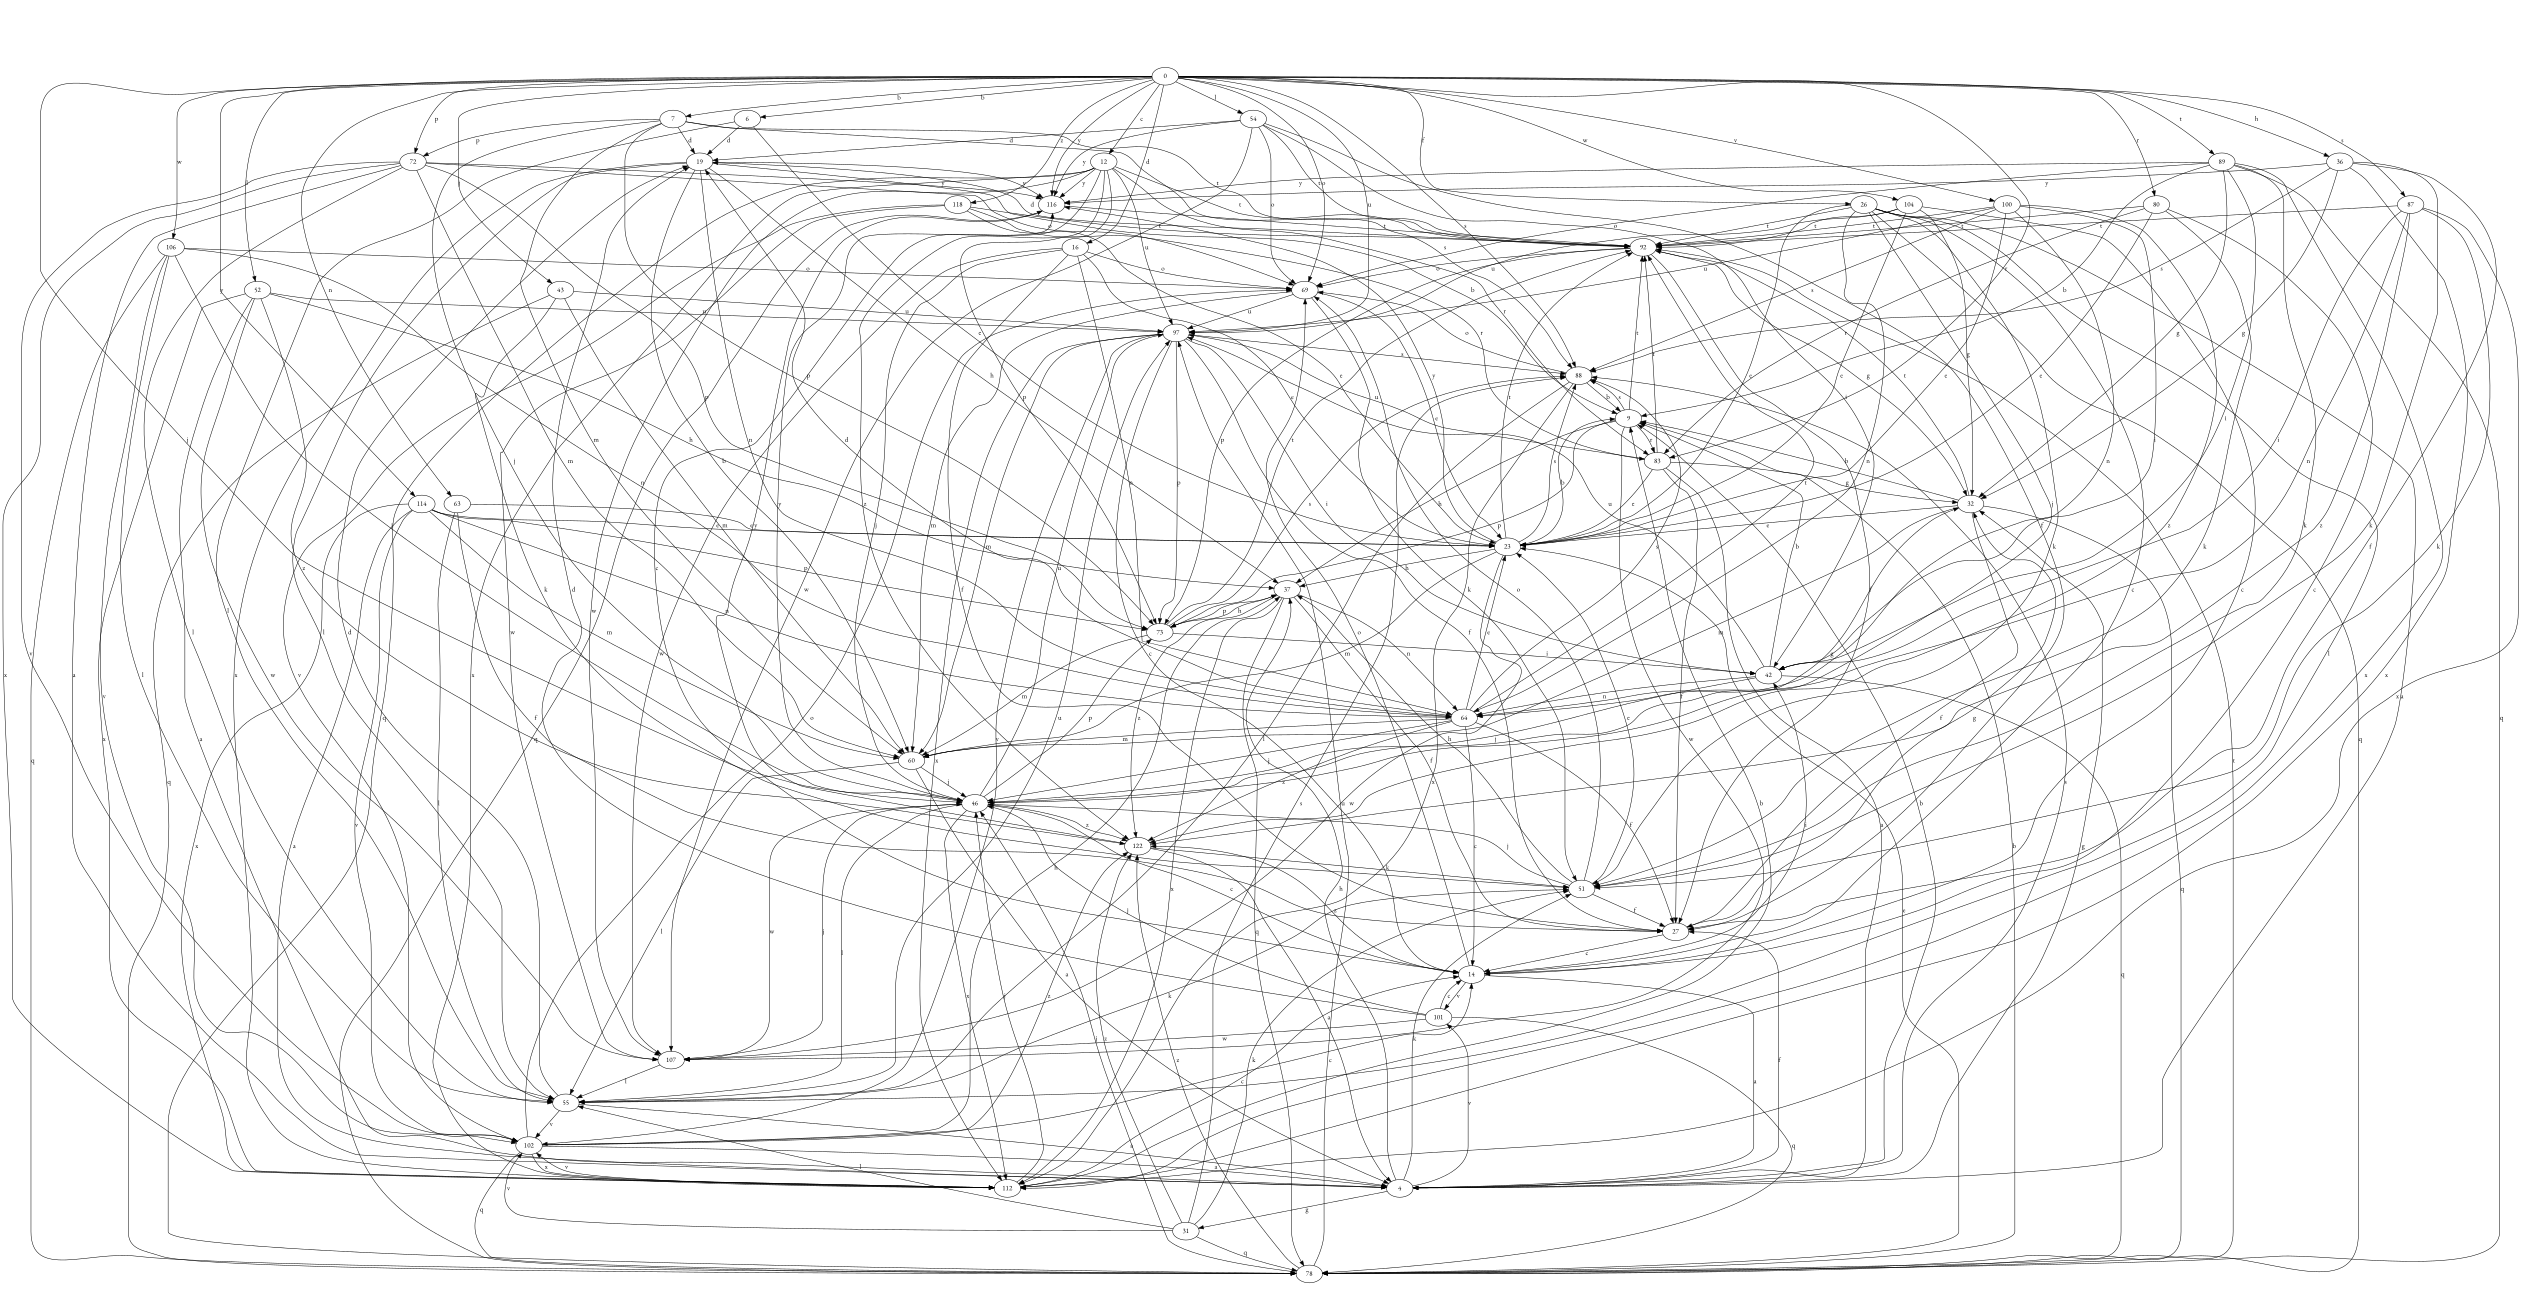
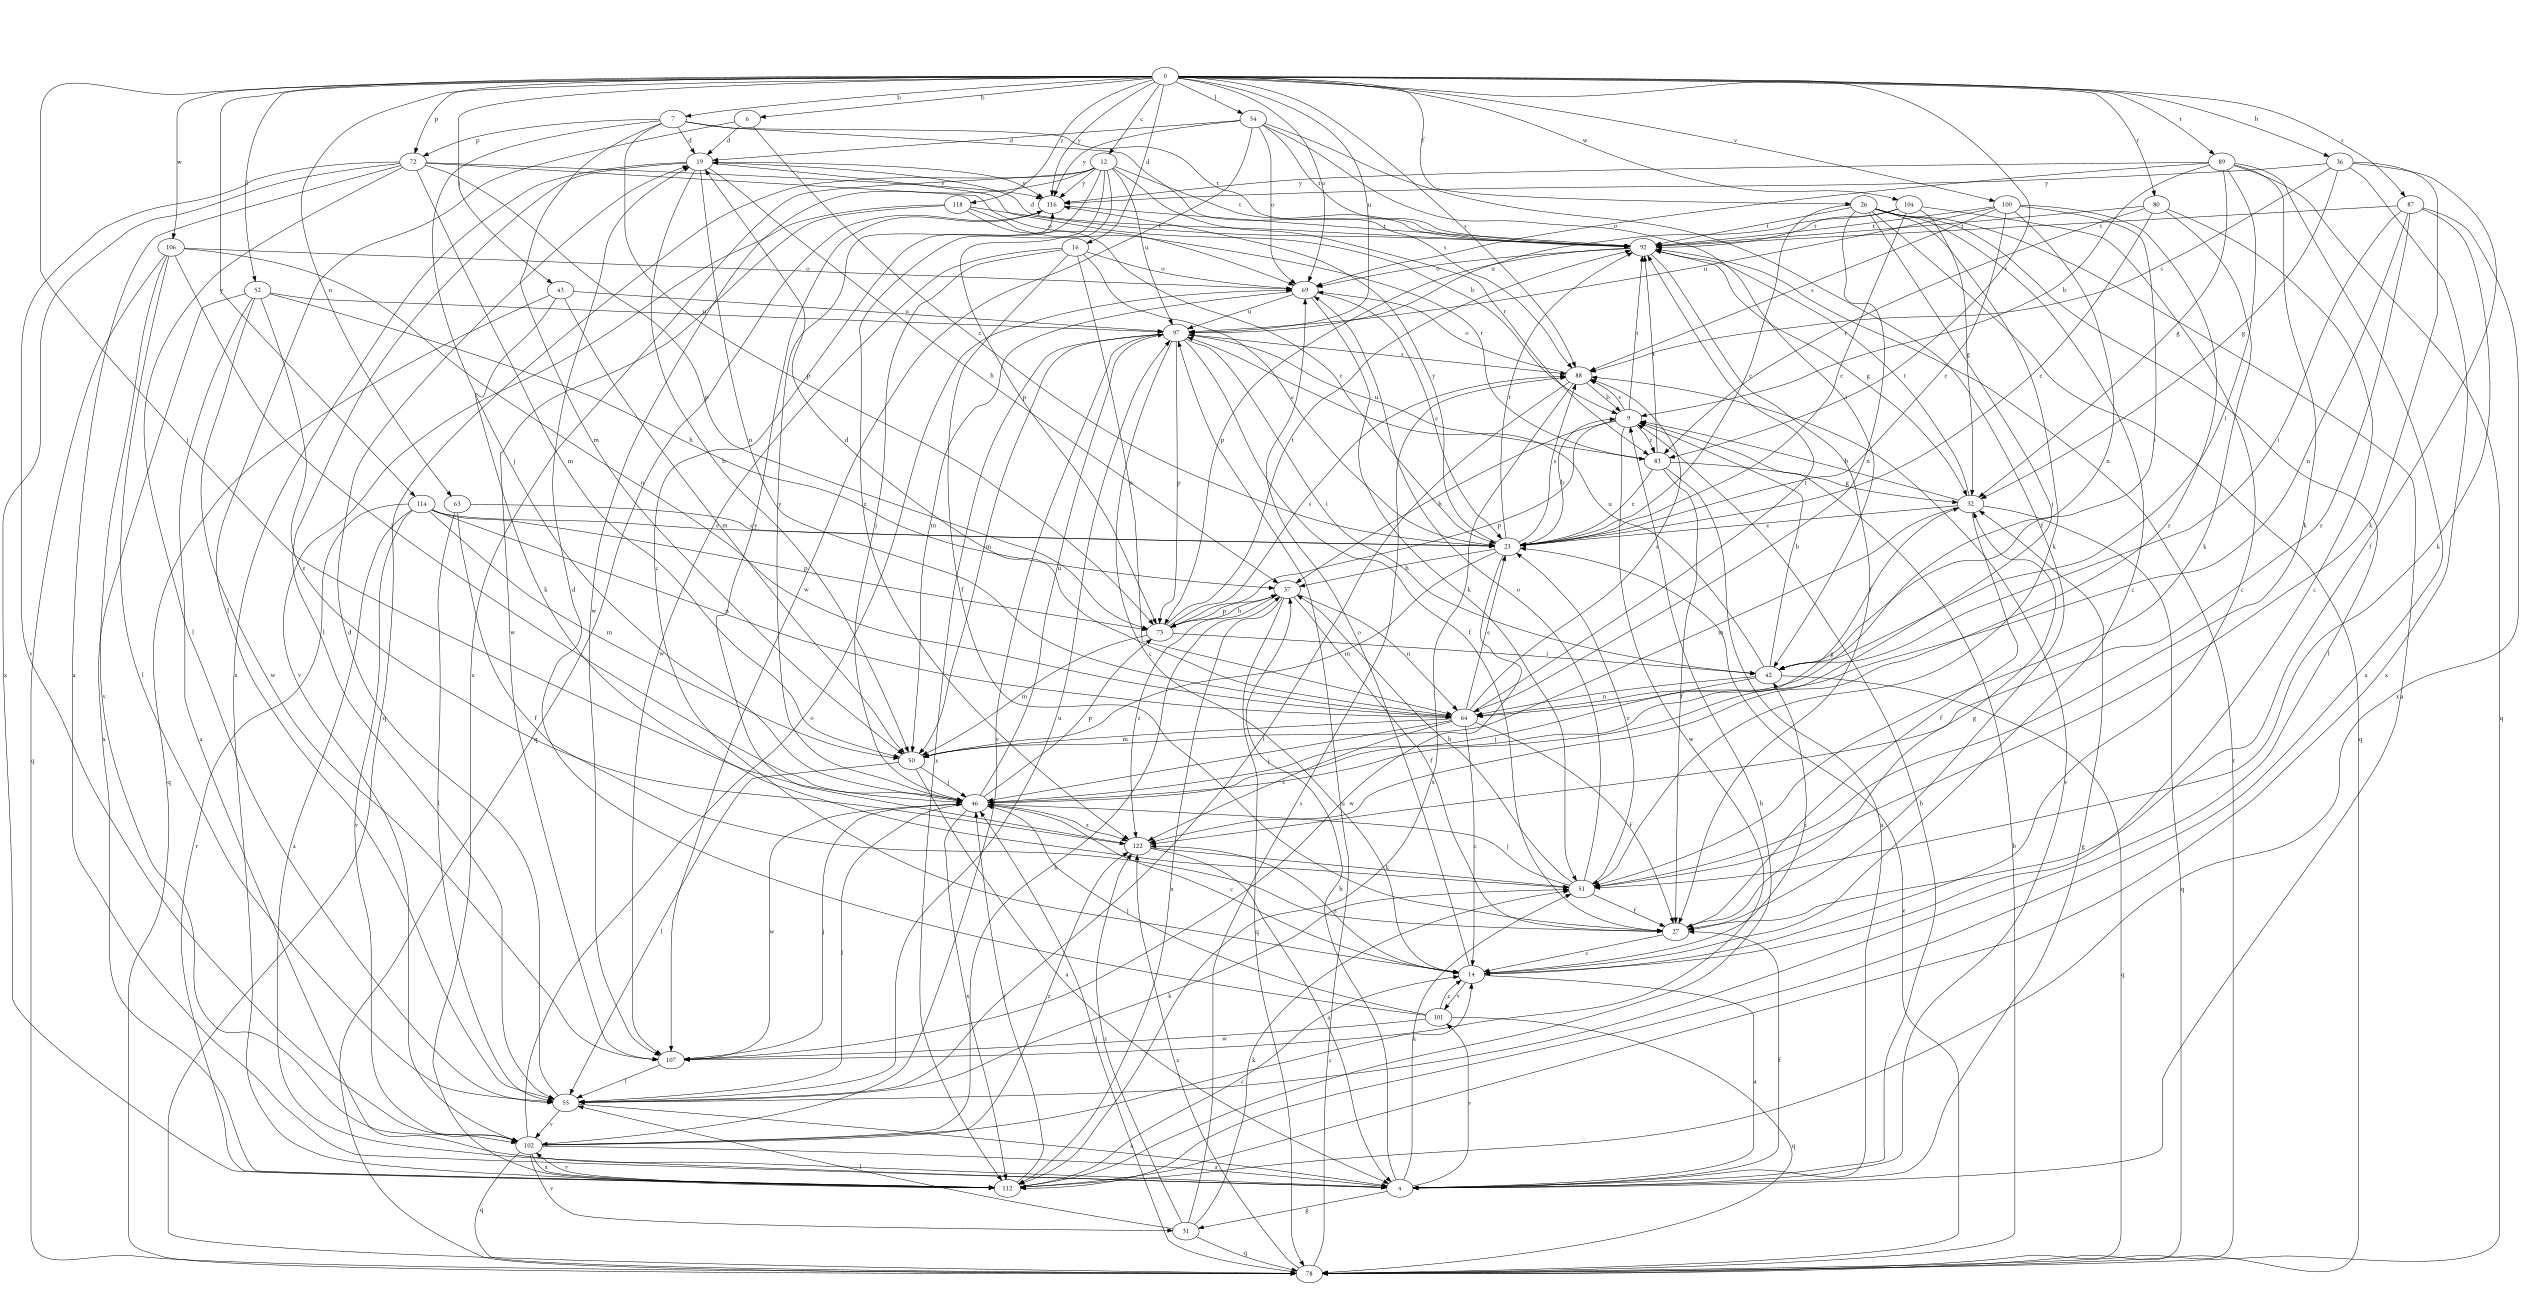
node "60": label "60" -> "50"
edge "114" -> "112": label "x" -> "r"
edge "31" -> "102": reversed
